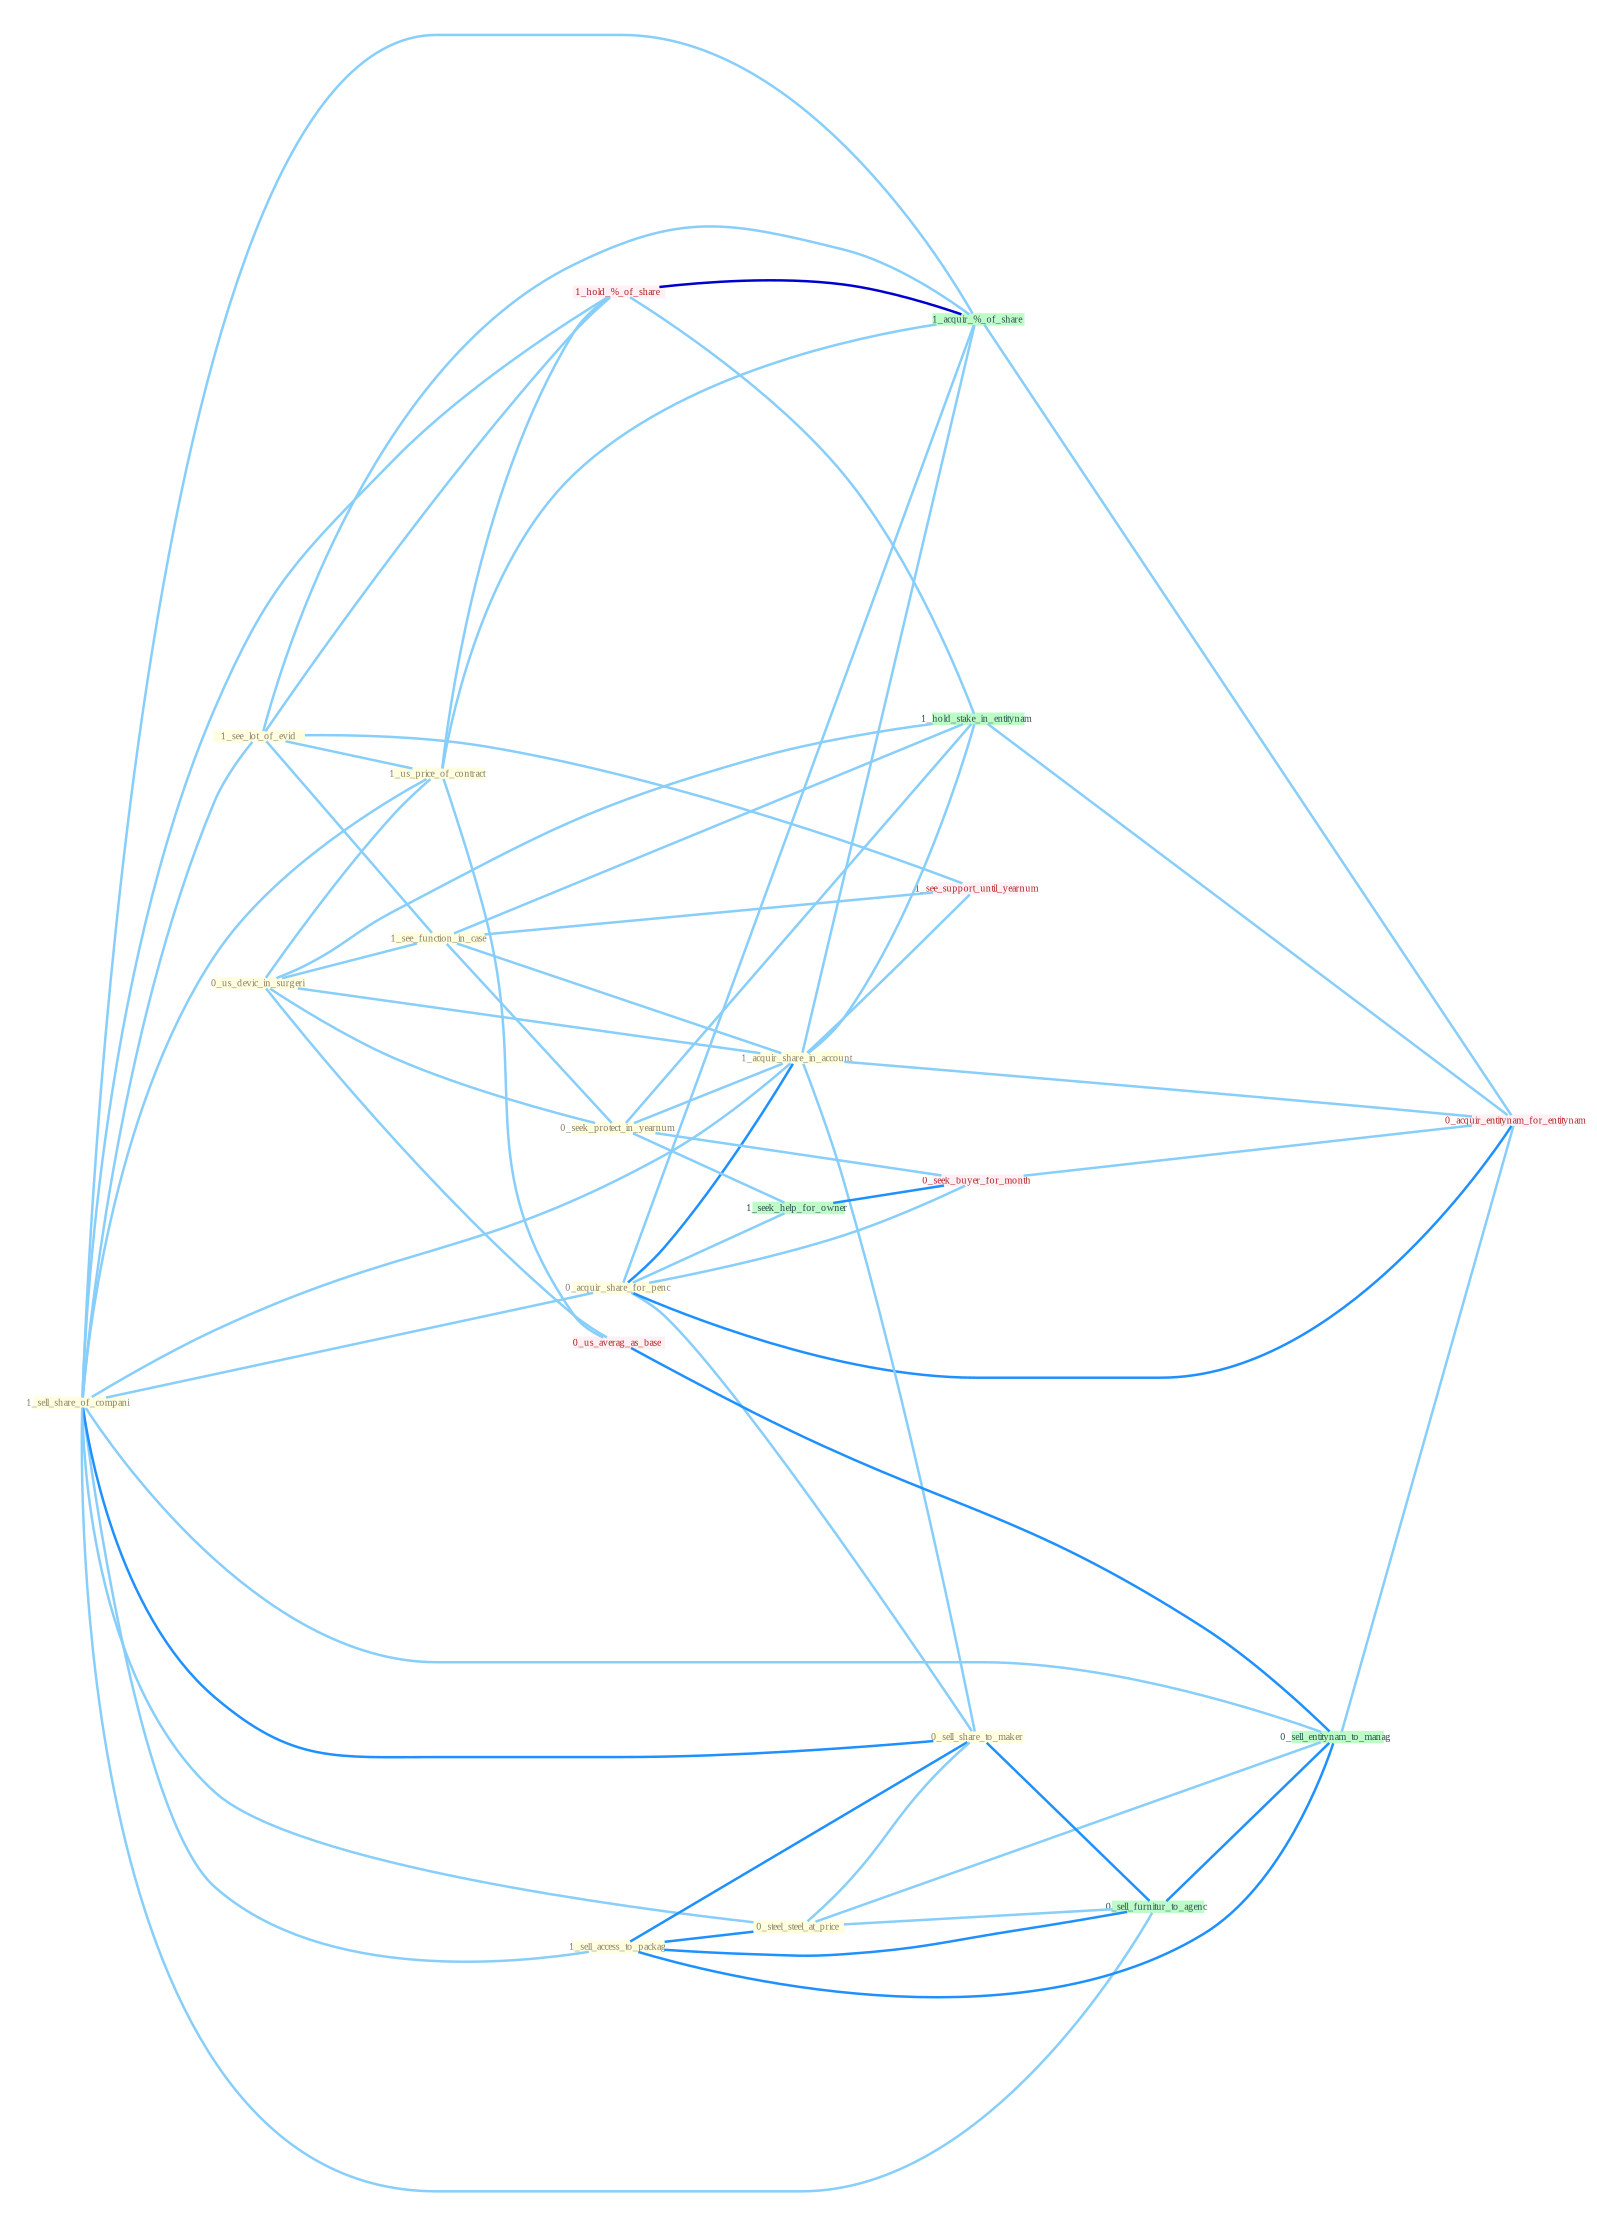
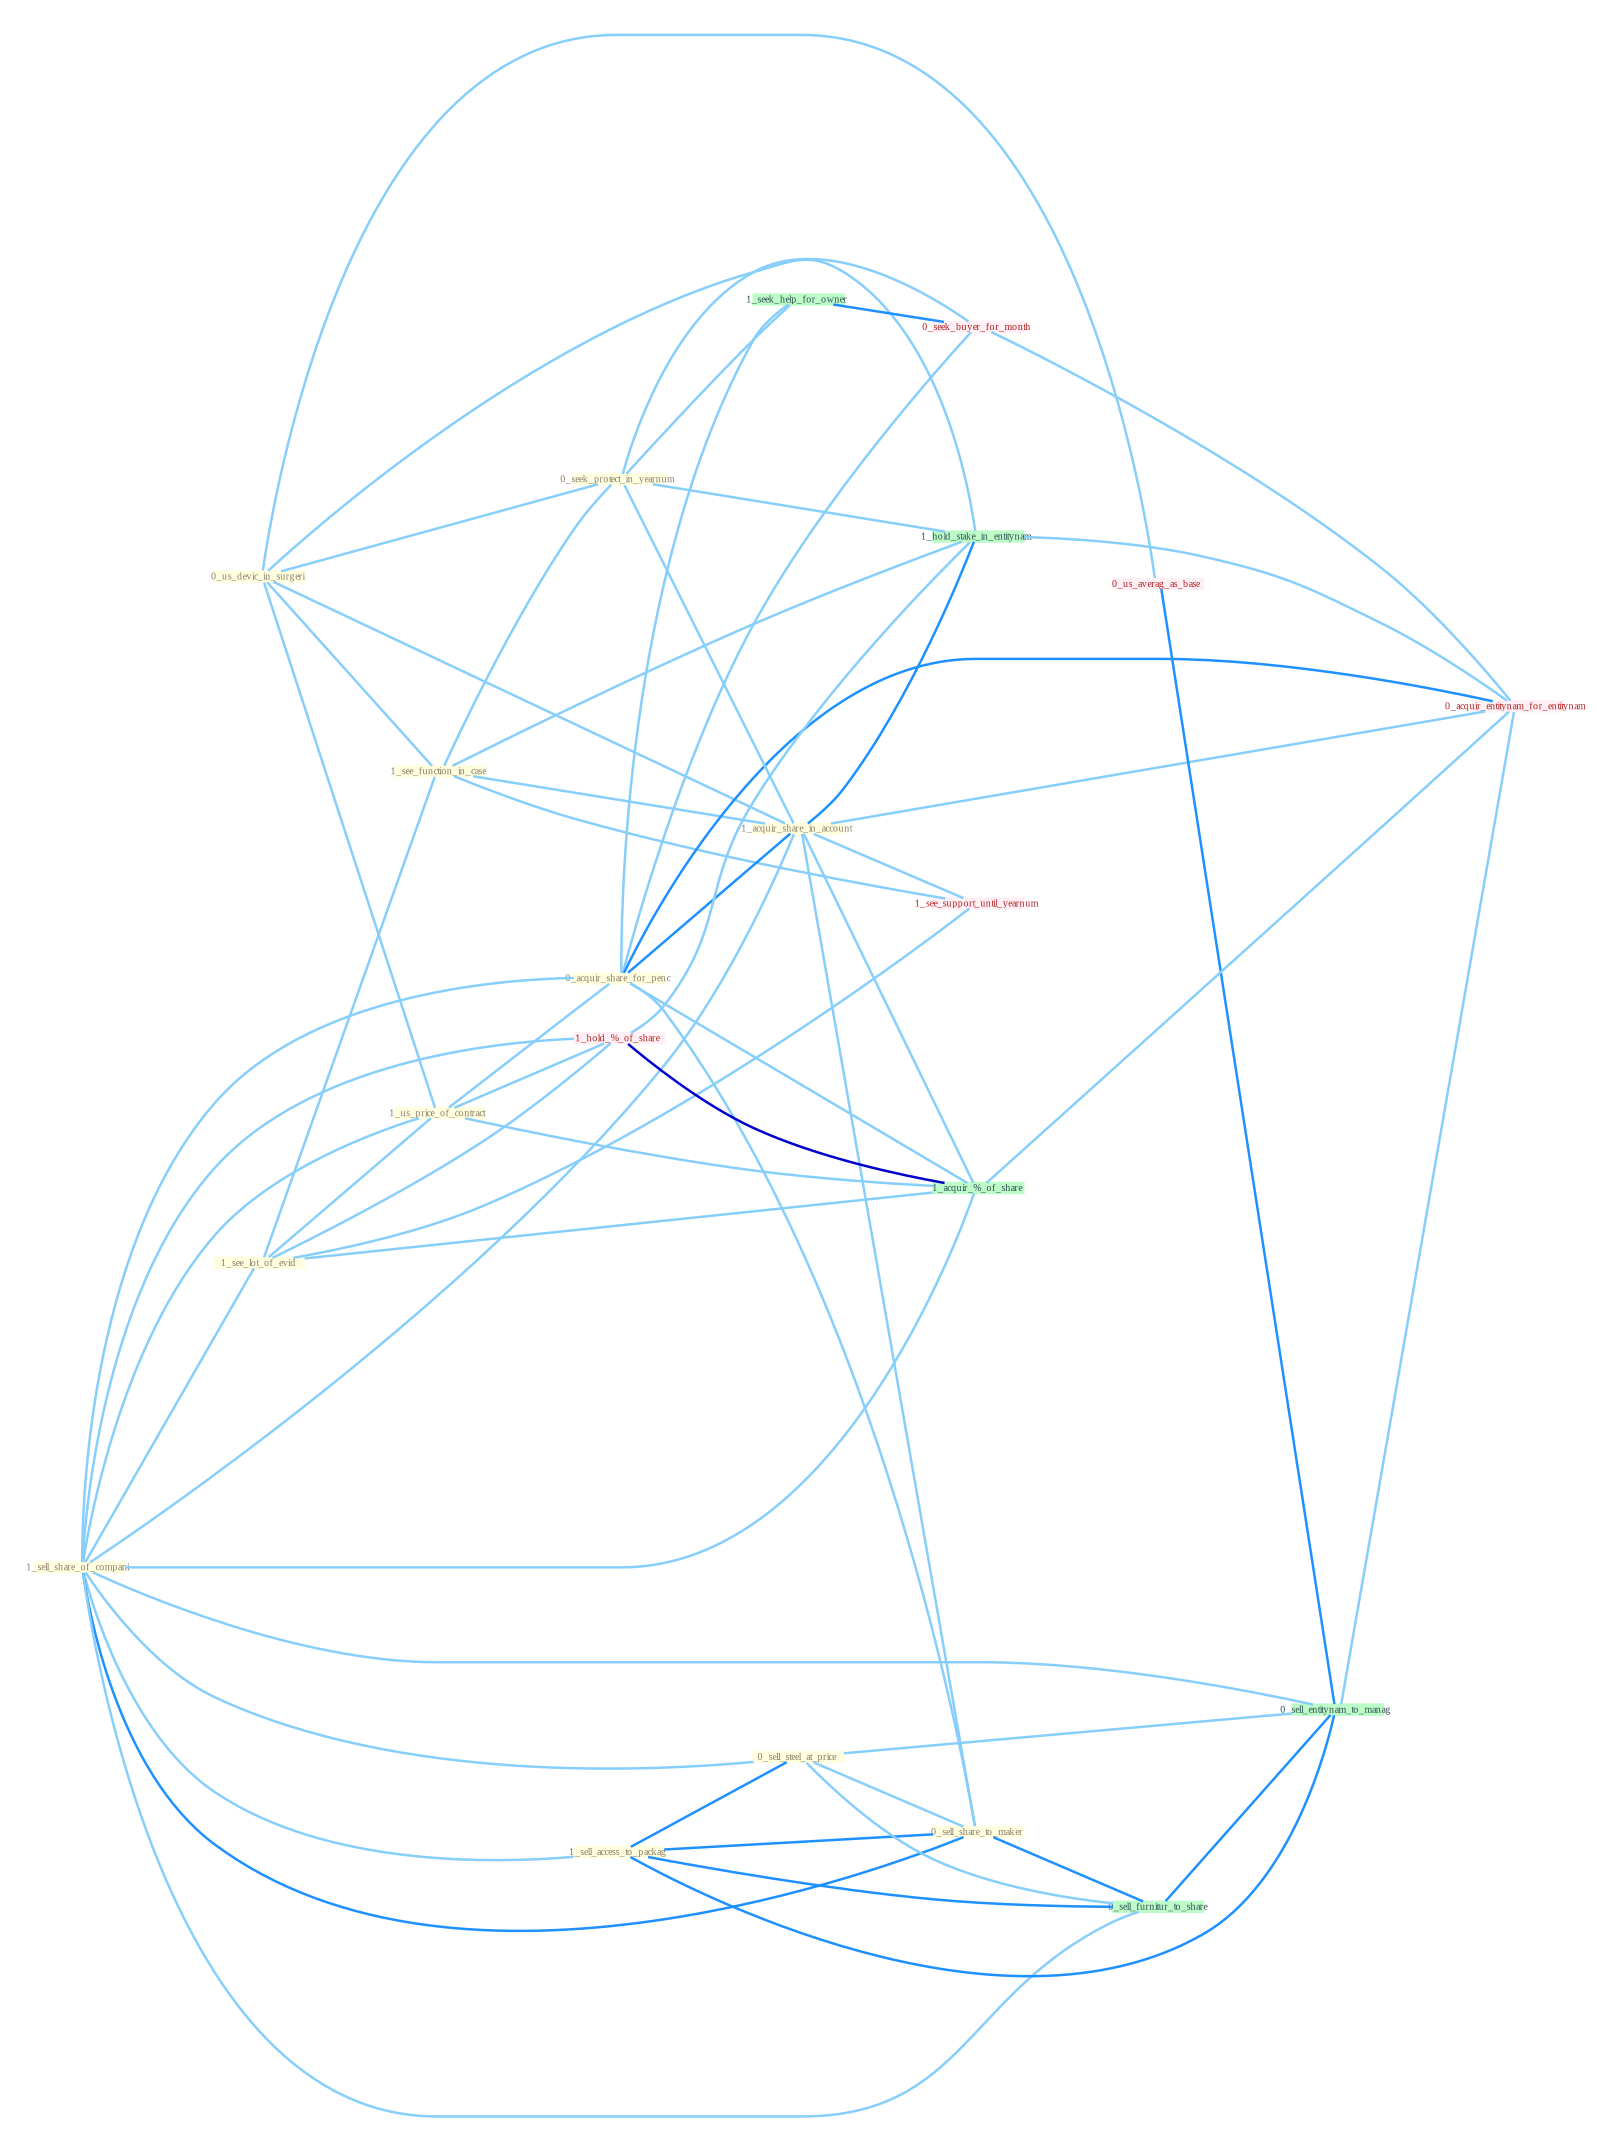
edge "1_hold_stake_in_entitynam" -- "1_acquir_share_in_account": color #87cefa -> #1e90ff
edge "1_us_price_of_contract" -- "0_us_averag_as_base": now "1_us_price_of_contract" -- "0_acquir_share_for_penc"
node "0_sell_furnitur_to_agenc": label "0_sell_furnitur_to_agenc" -> "0_sell_furnitur_to_share"
node "0_steel_steel_at_price": label "0_steel_steel_at_price" -> "0_sell_steel_at_price"
